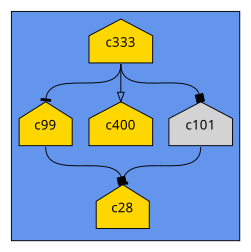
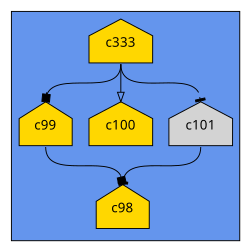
edge "c333" -> "c99": arrowhead tee -> box
edge "c333" -> "c101": arrowhead box -> tee
node "c400": label "c400" -> "c100"
node "c28": label "c28" -> "c98"
